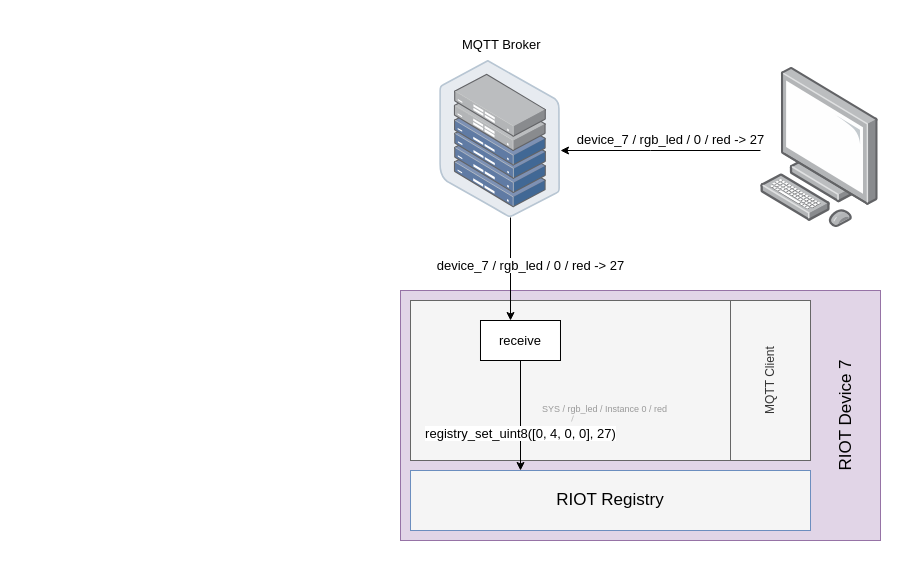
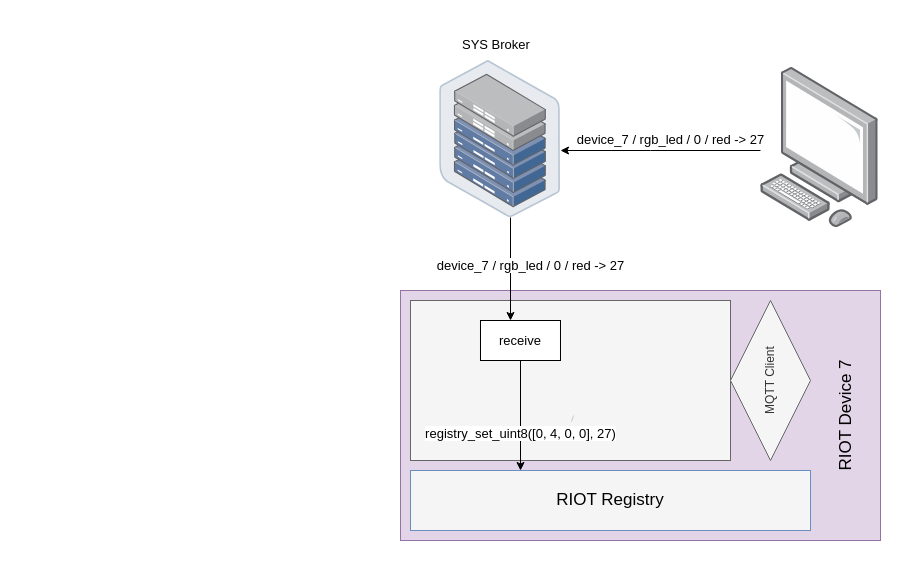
node "MQTT Broker": label "MQTT Broker" -> "SYS Broker"
node "MQTT Client": shape rectangle -> diamond
node "SYS / rgb_led / Instance 0 / red": removed
